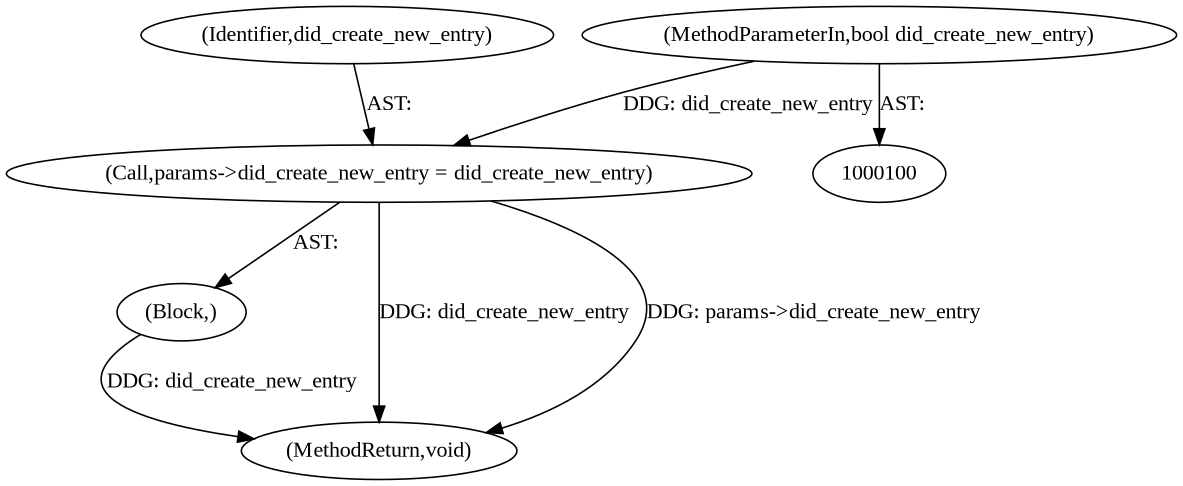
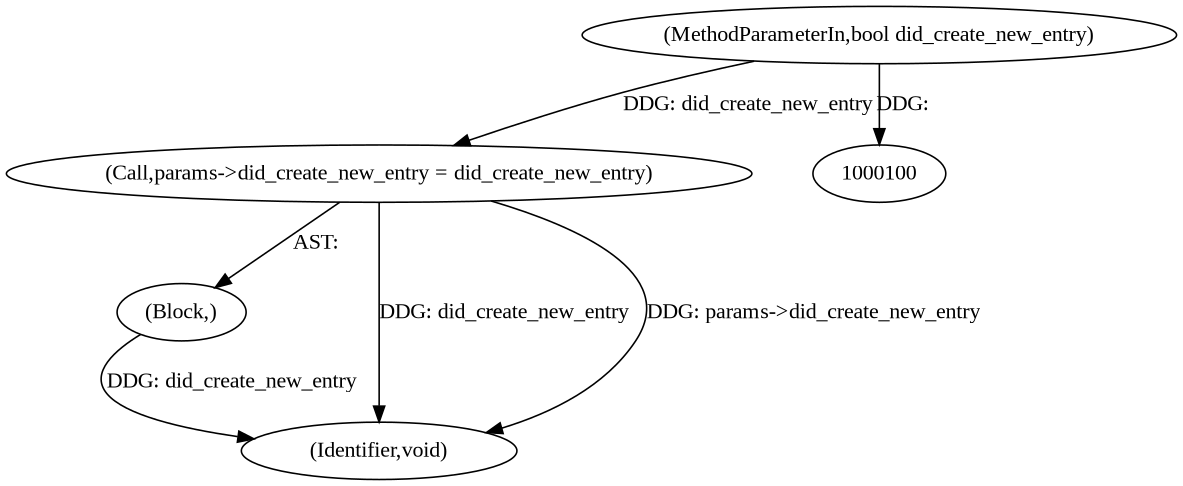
node "(Identifier,did_create_new_entry)": removed
edge "(MethodParameterIn,bool did_create_new_entry)" -> "1000100": label "AST: " -> "DDG: "
node "(MethodReturn,void)": label "(MethodReturn,void)" -> "(Identifier,void)"
